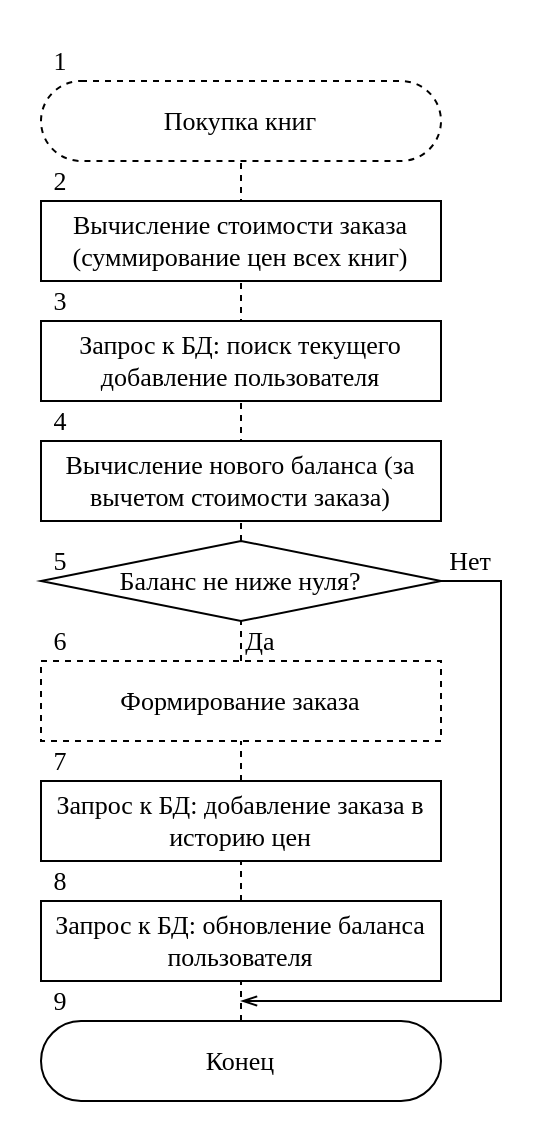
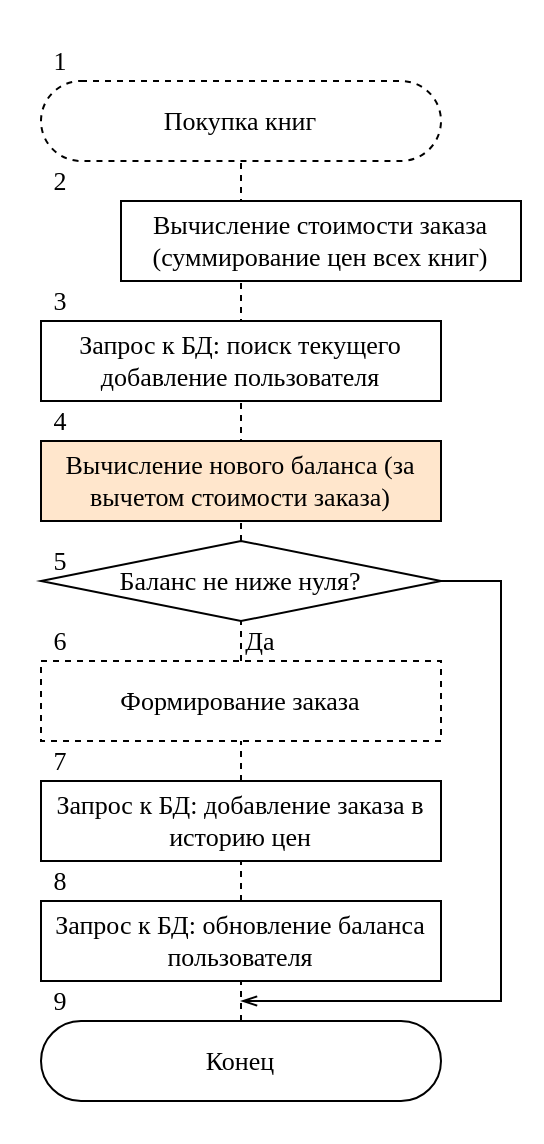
node "Вычисление стоимости заказа (суммирование цен всех книг)": moved (241, 241) -> (321, 241)
node "Вычисление нового баланса (за вычетом стоимости заказа)": fillcolor #ffffff -> #ffe6cc
node "Нет": removed
